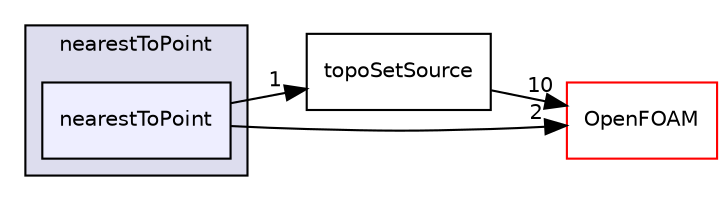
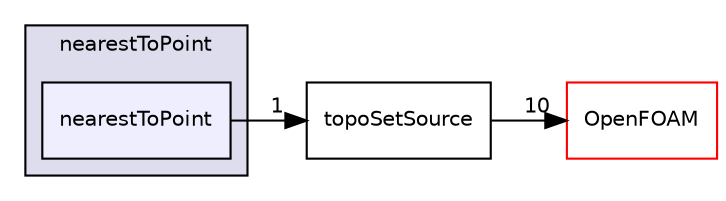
edge "nearestToPoint" -> "OpenFOAM": removed
